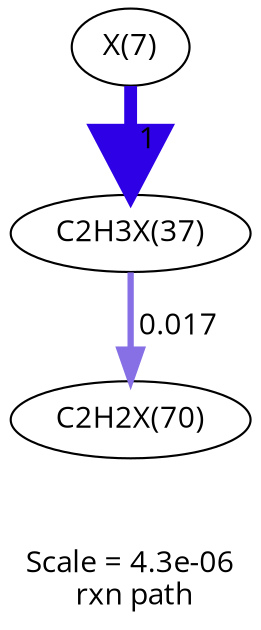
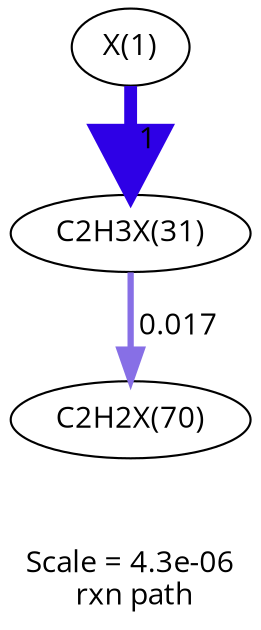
node "X(7)": label "X(7)" -> "X(1)"
node "C2H3X(37)": label "C2H3X(37)" -> "C2H3X(31)"
